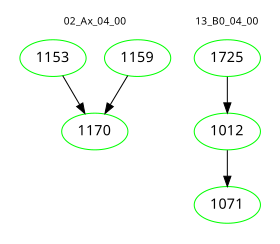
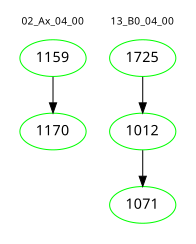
node "1153": removed
